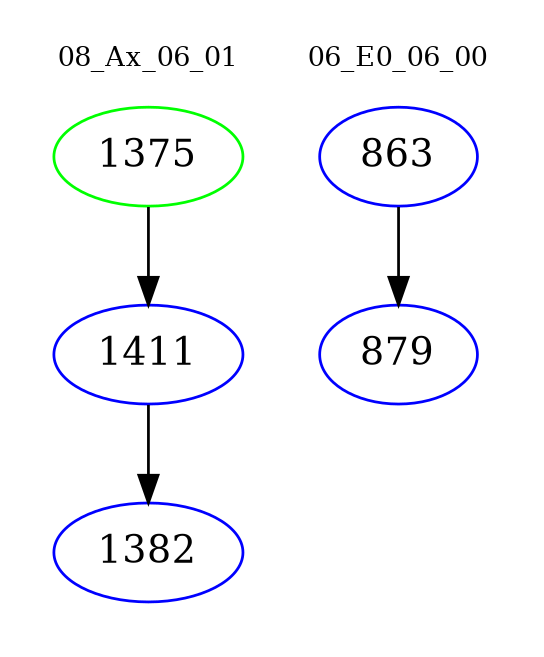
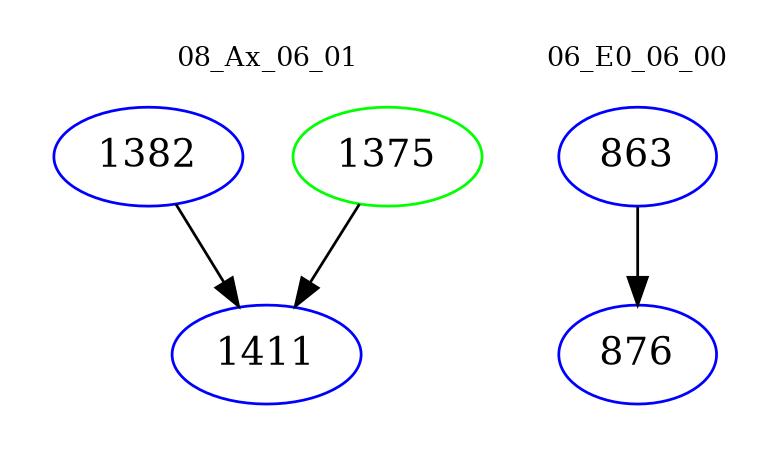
node "879": label "879" -> "876"
edge "1411" -> "1382": reversed
